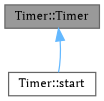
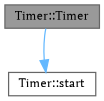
edge "Timer::start" -> "Timer::Timer": reversed
